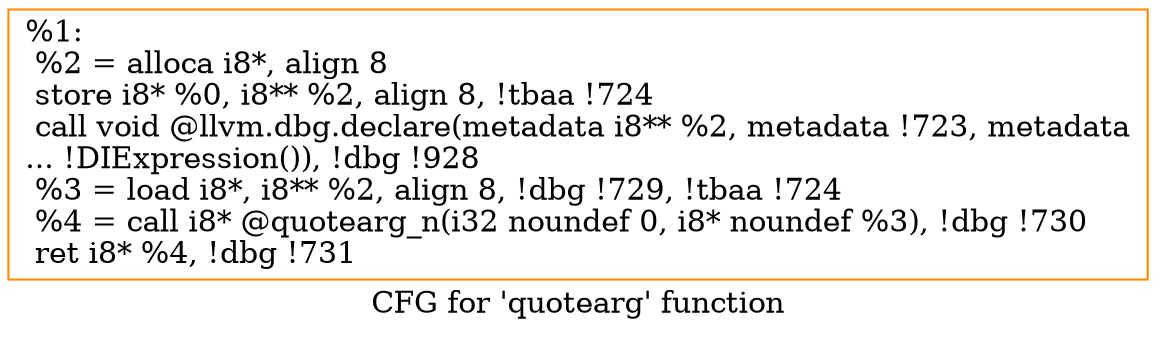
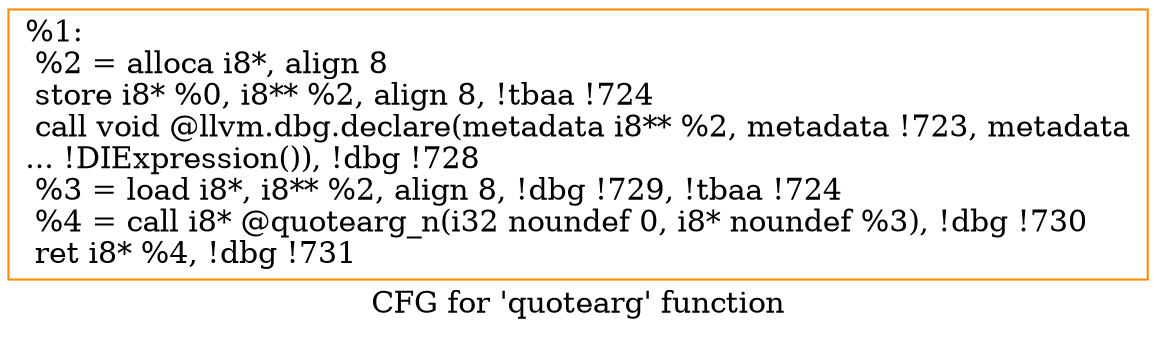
node "%1:": text "... !DIExpression()), !dbg !928" -> "... !DIExpression()), !dbg !728"
